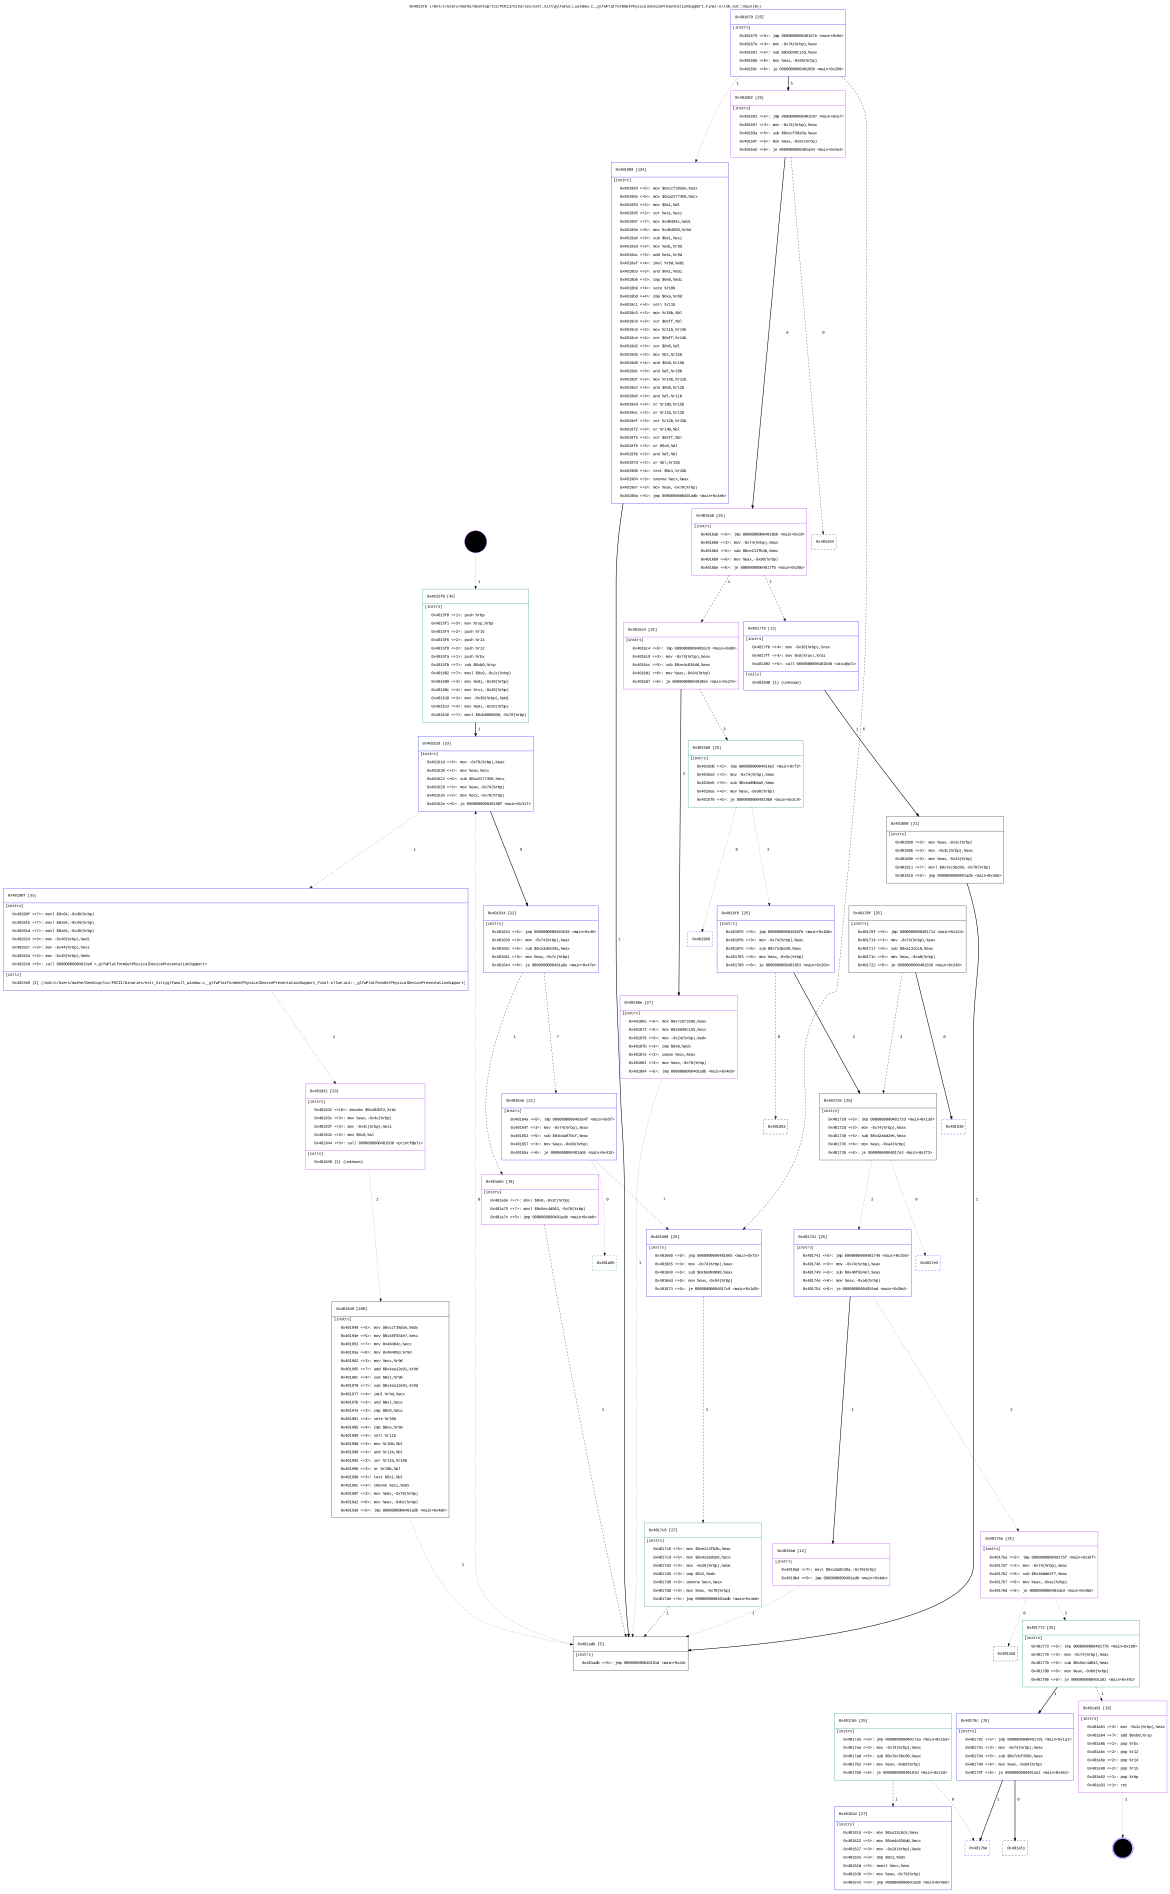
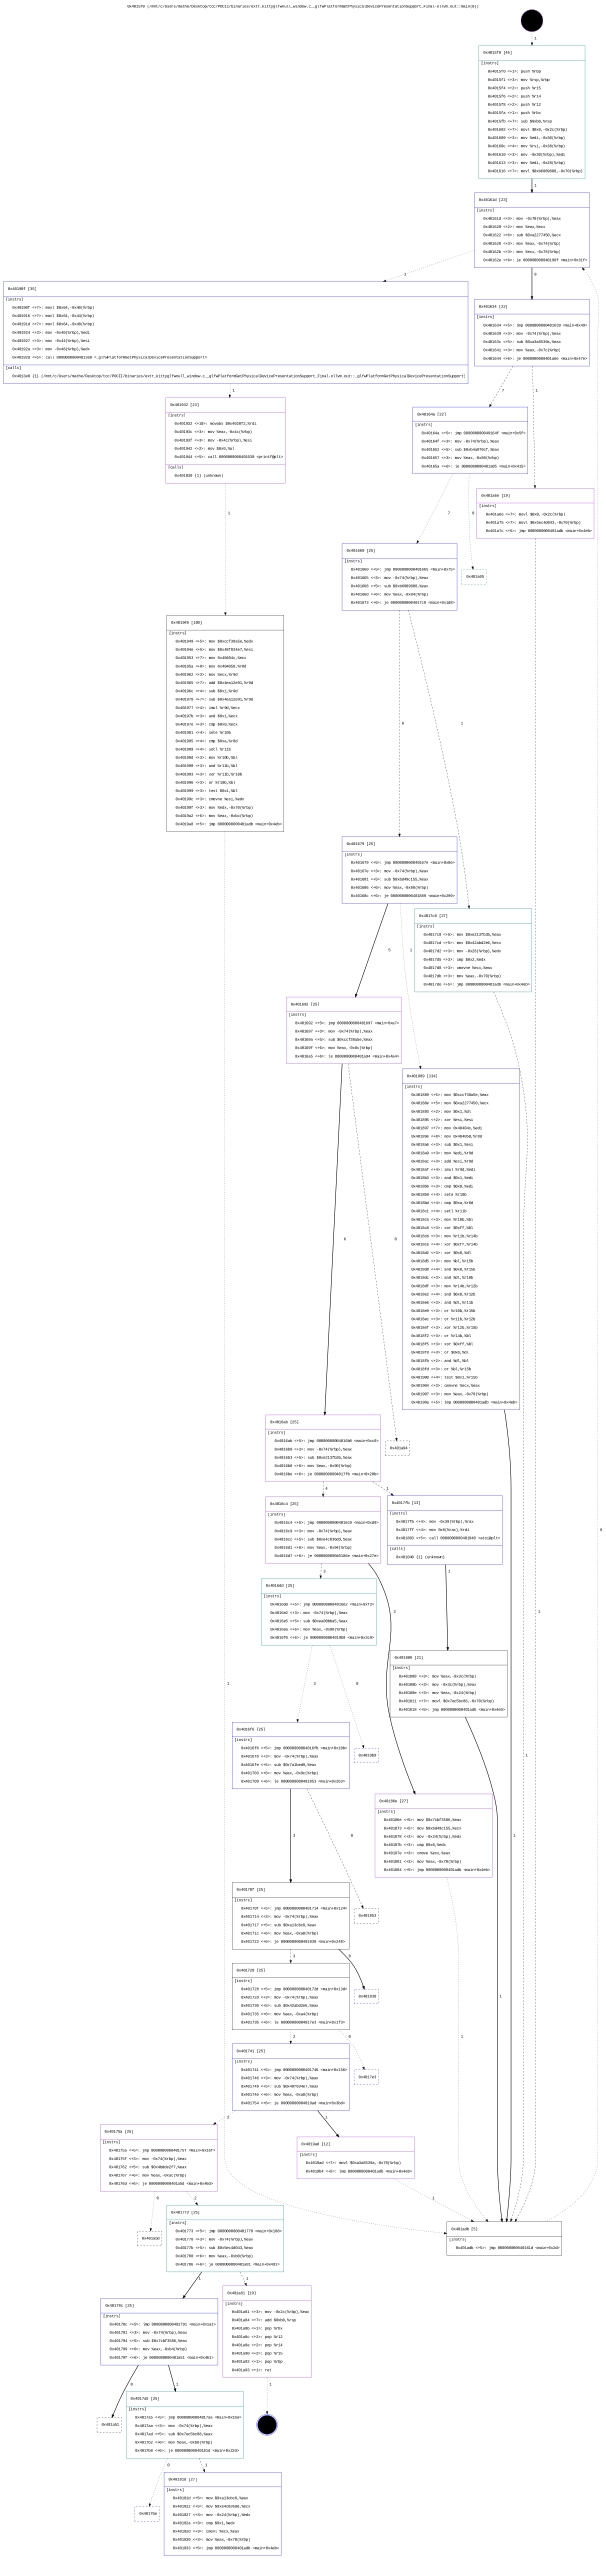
edge "0x401679 [25]" -> "0x401660 [25]": reversed
edge "0x4016f6 [25]" -> "0x401728 [25]": now "0x4016f6 [25]" -> "0x40170f [25]"
edge "0x40178c [25]" -> "0x4017be": now "0x40178c [25]" -> "0x4017a5 [25]"
